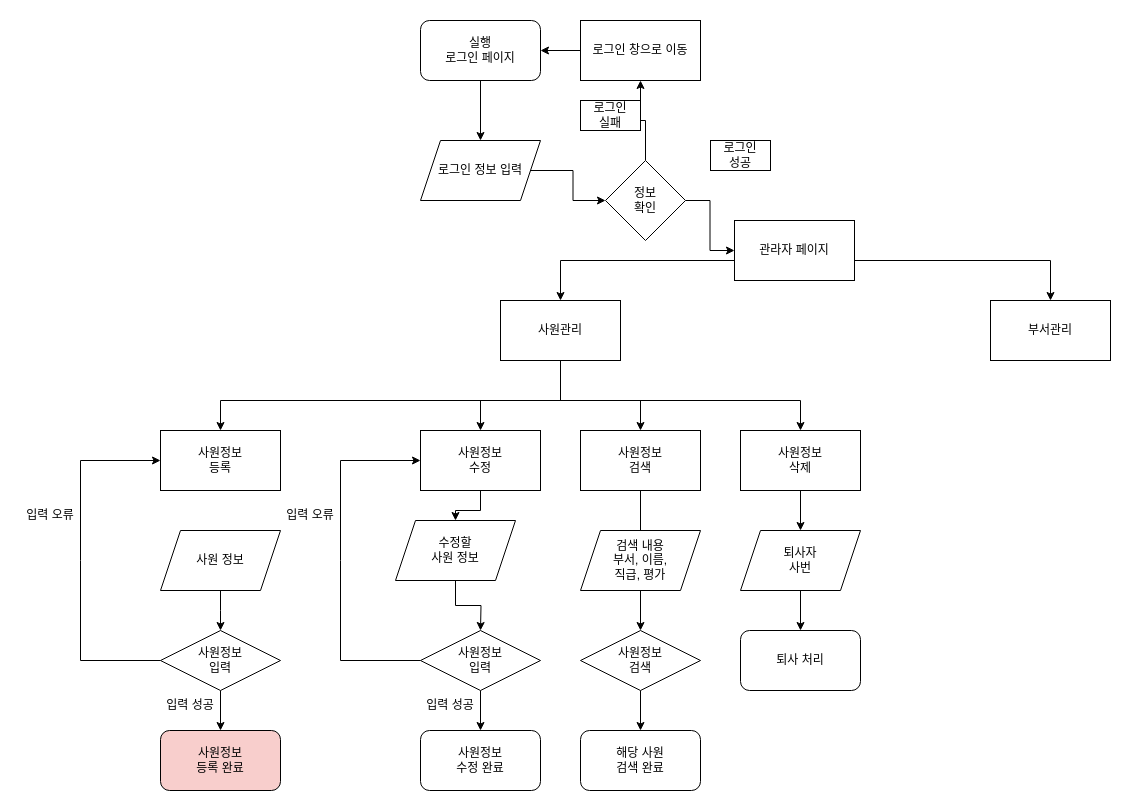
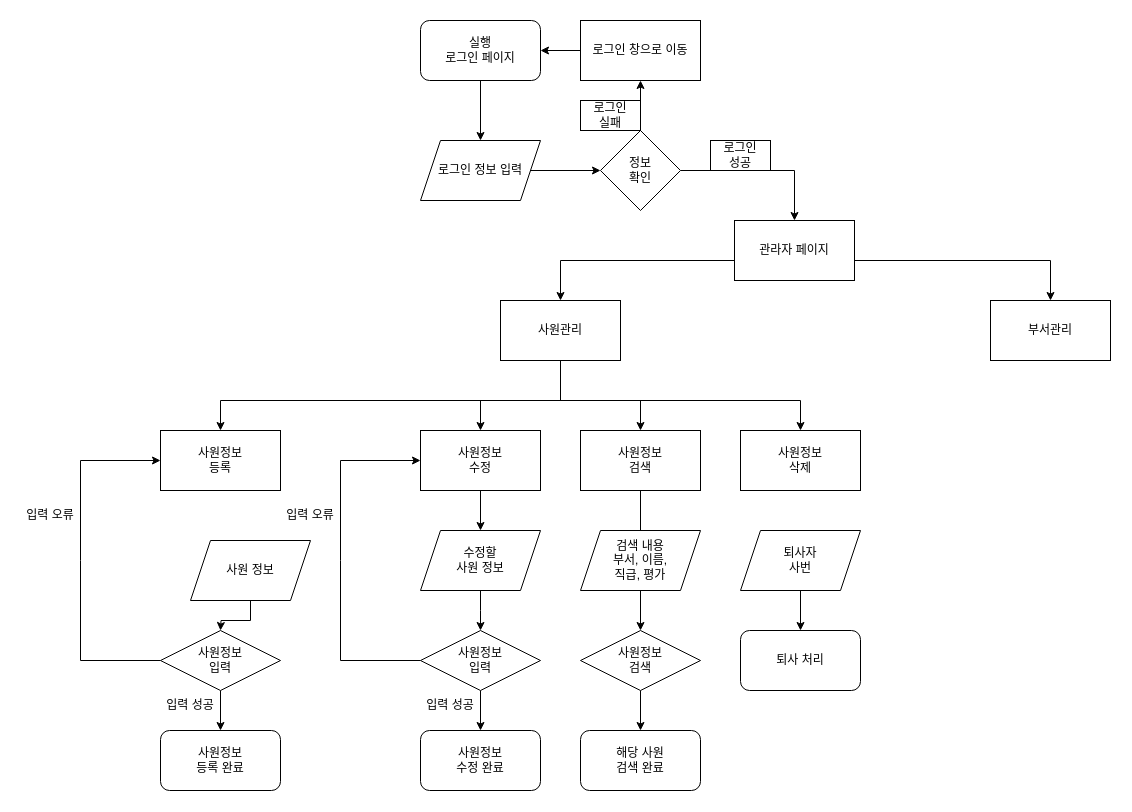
node "정보 확인": moved (646, 201) -> (641, 171)
edge "사원정보 삭제" -> "퇴사자 사번": removed
node "수정할 사원 정보": moved (456, 551) -> (481, 561)
node "사원 정보": moved (221, 561) -> (251, 571)
node "사원정보 등록 완료": fillcolor #f8cecc -> #ffffff
